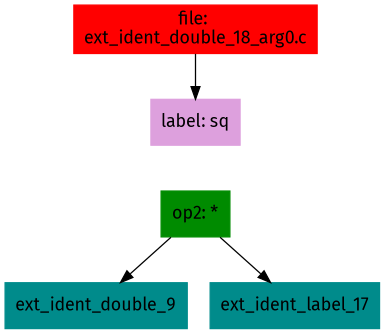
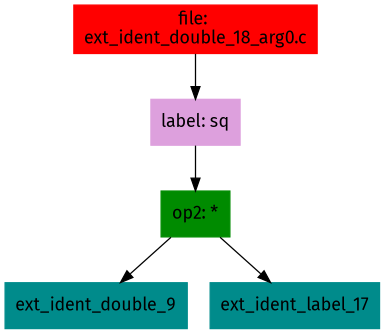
edge "label: sq" -> "op2: *": added
